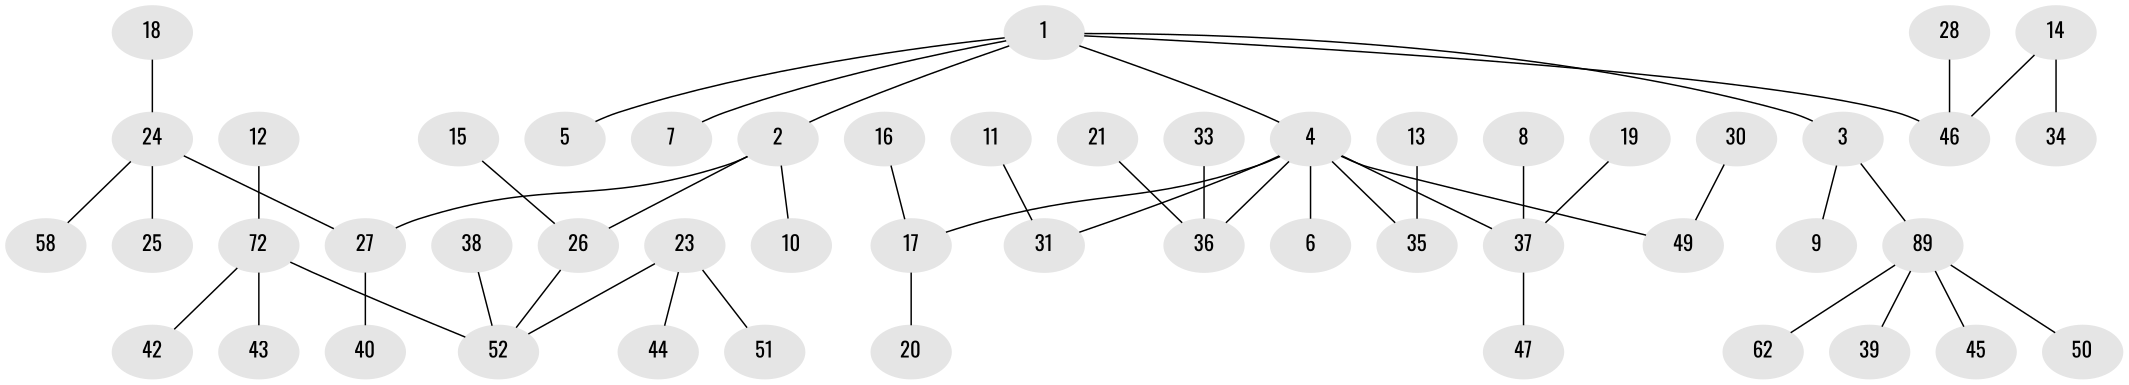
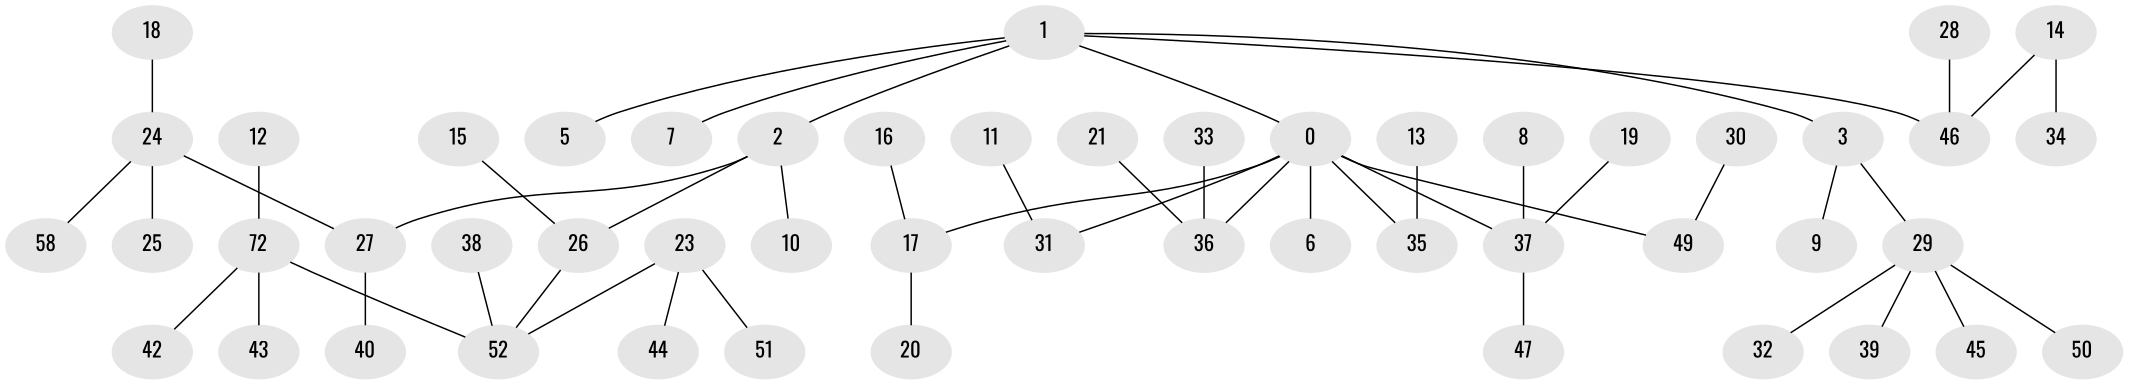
node "4": label "4" -> "0"
node "89": label "89" -> "29"
node "62": label "62" -> "32"
